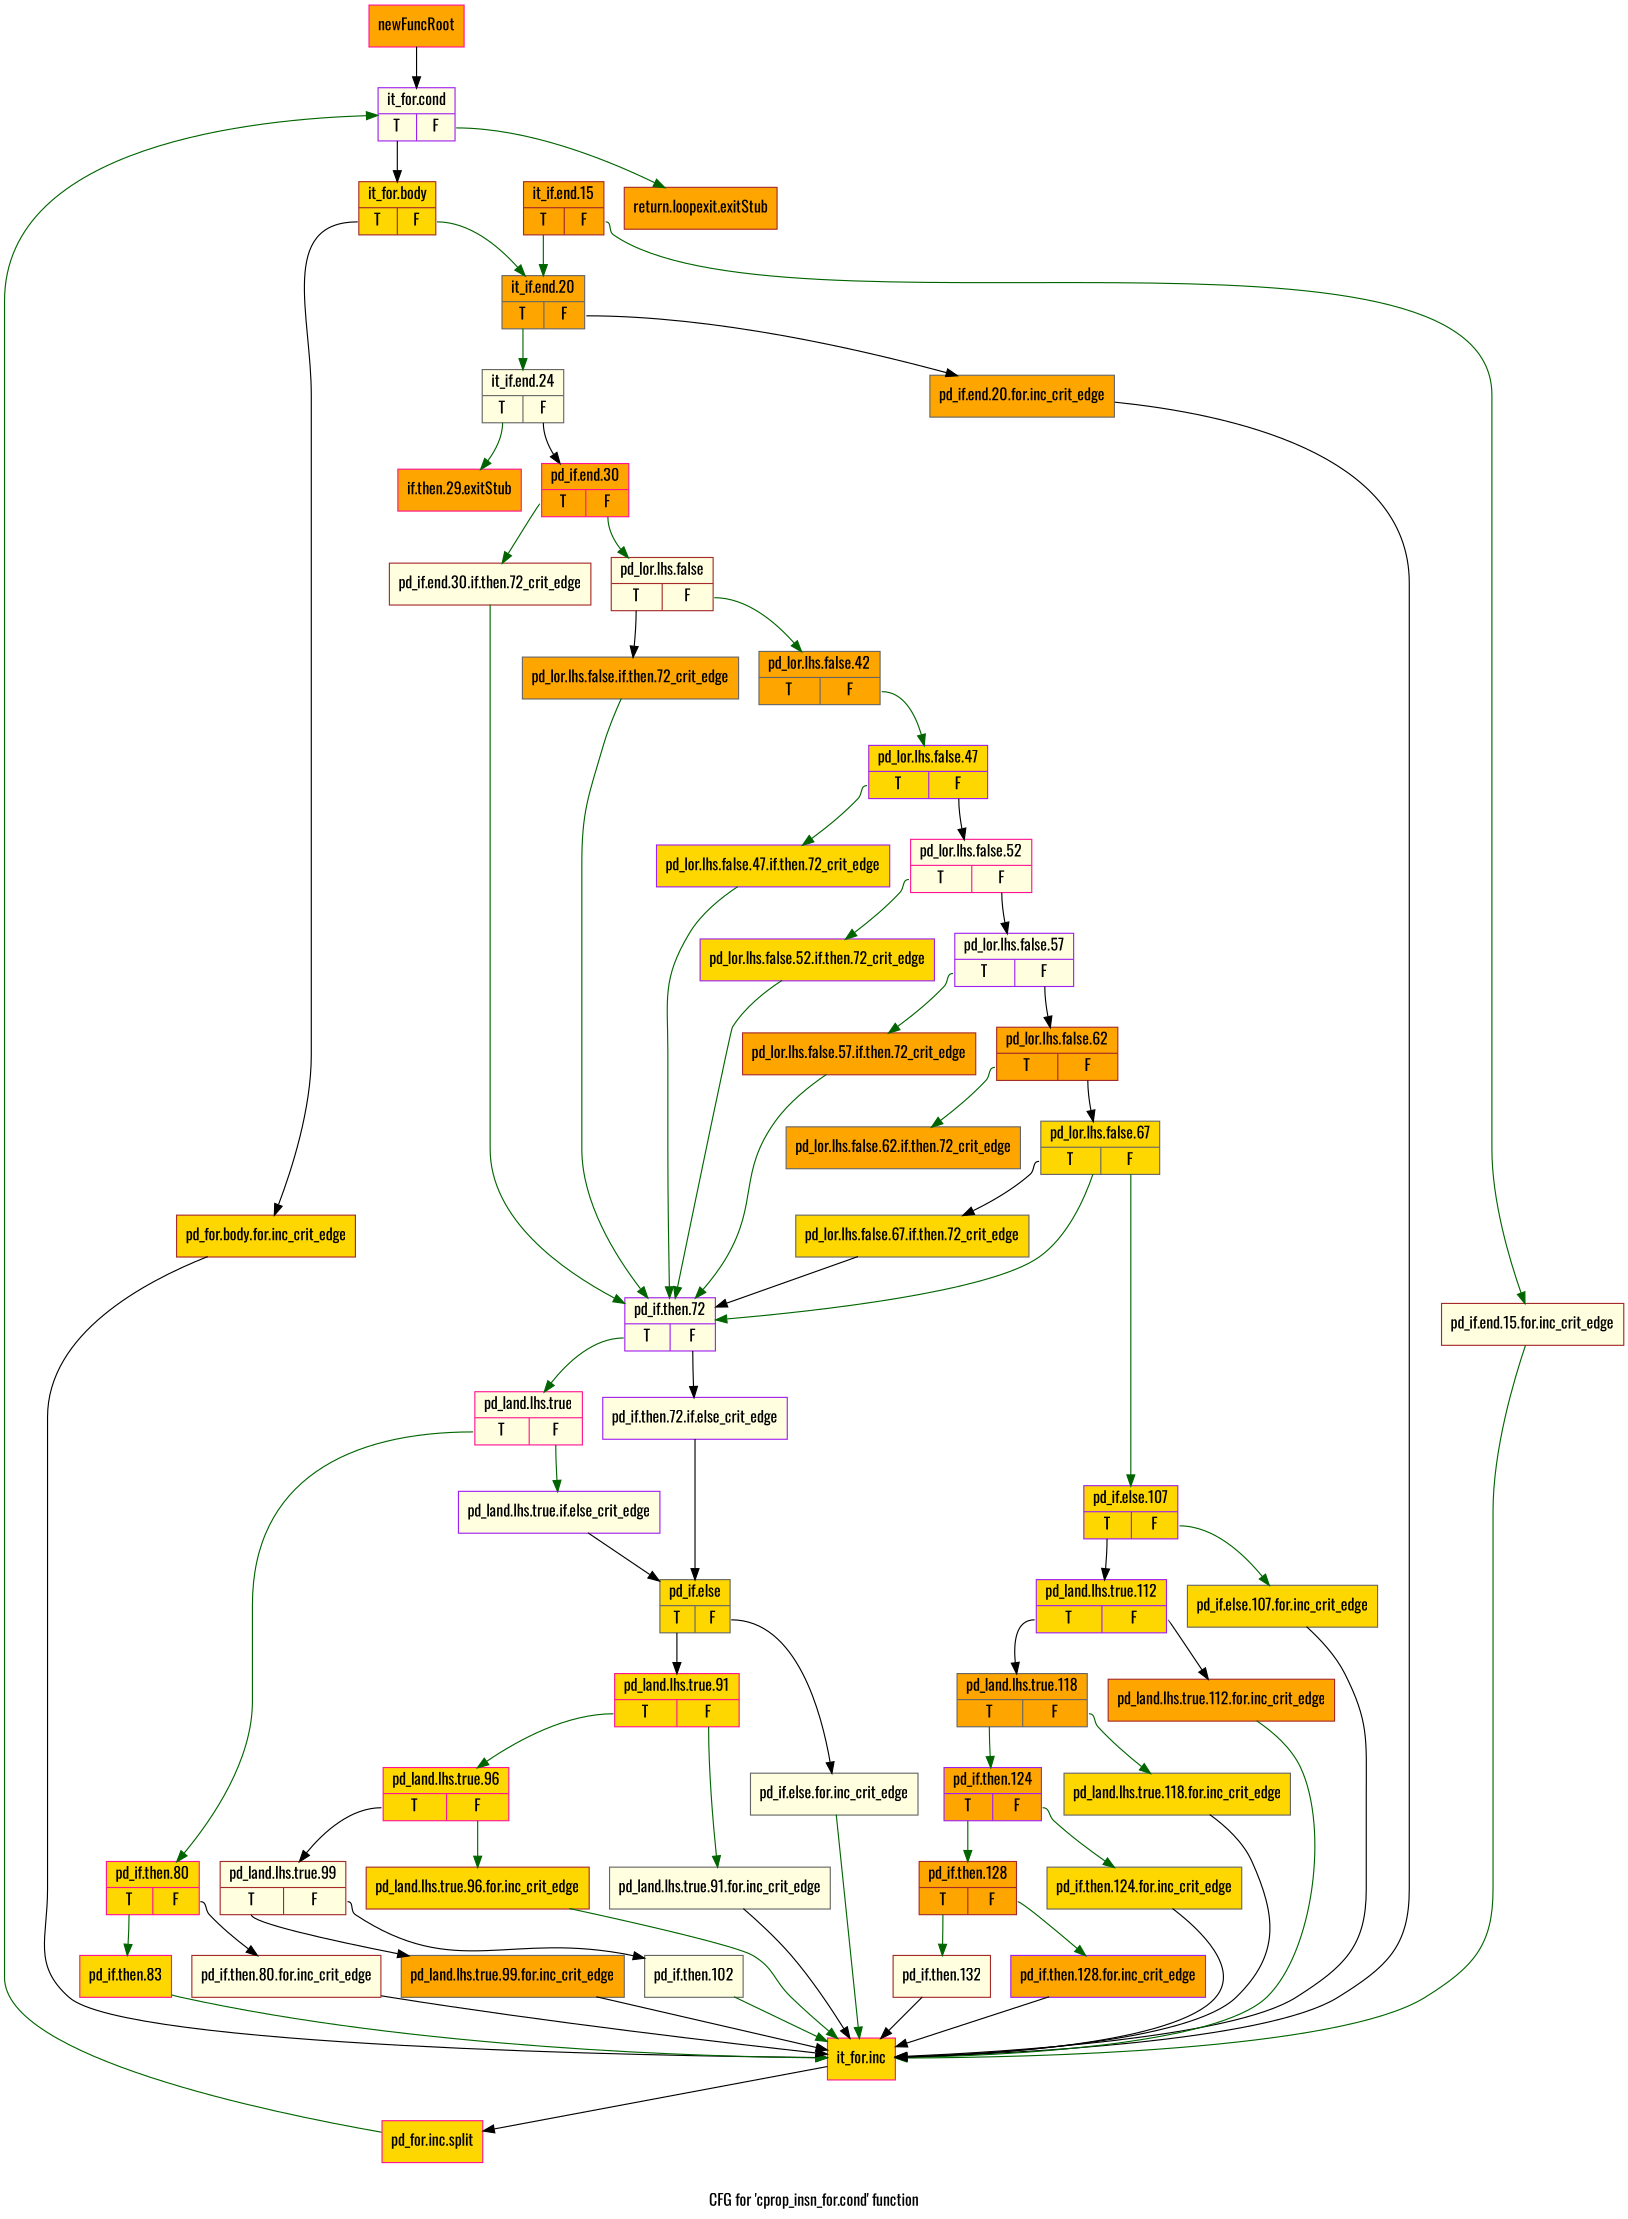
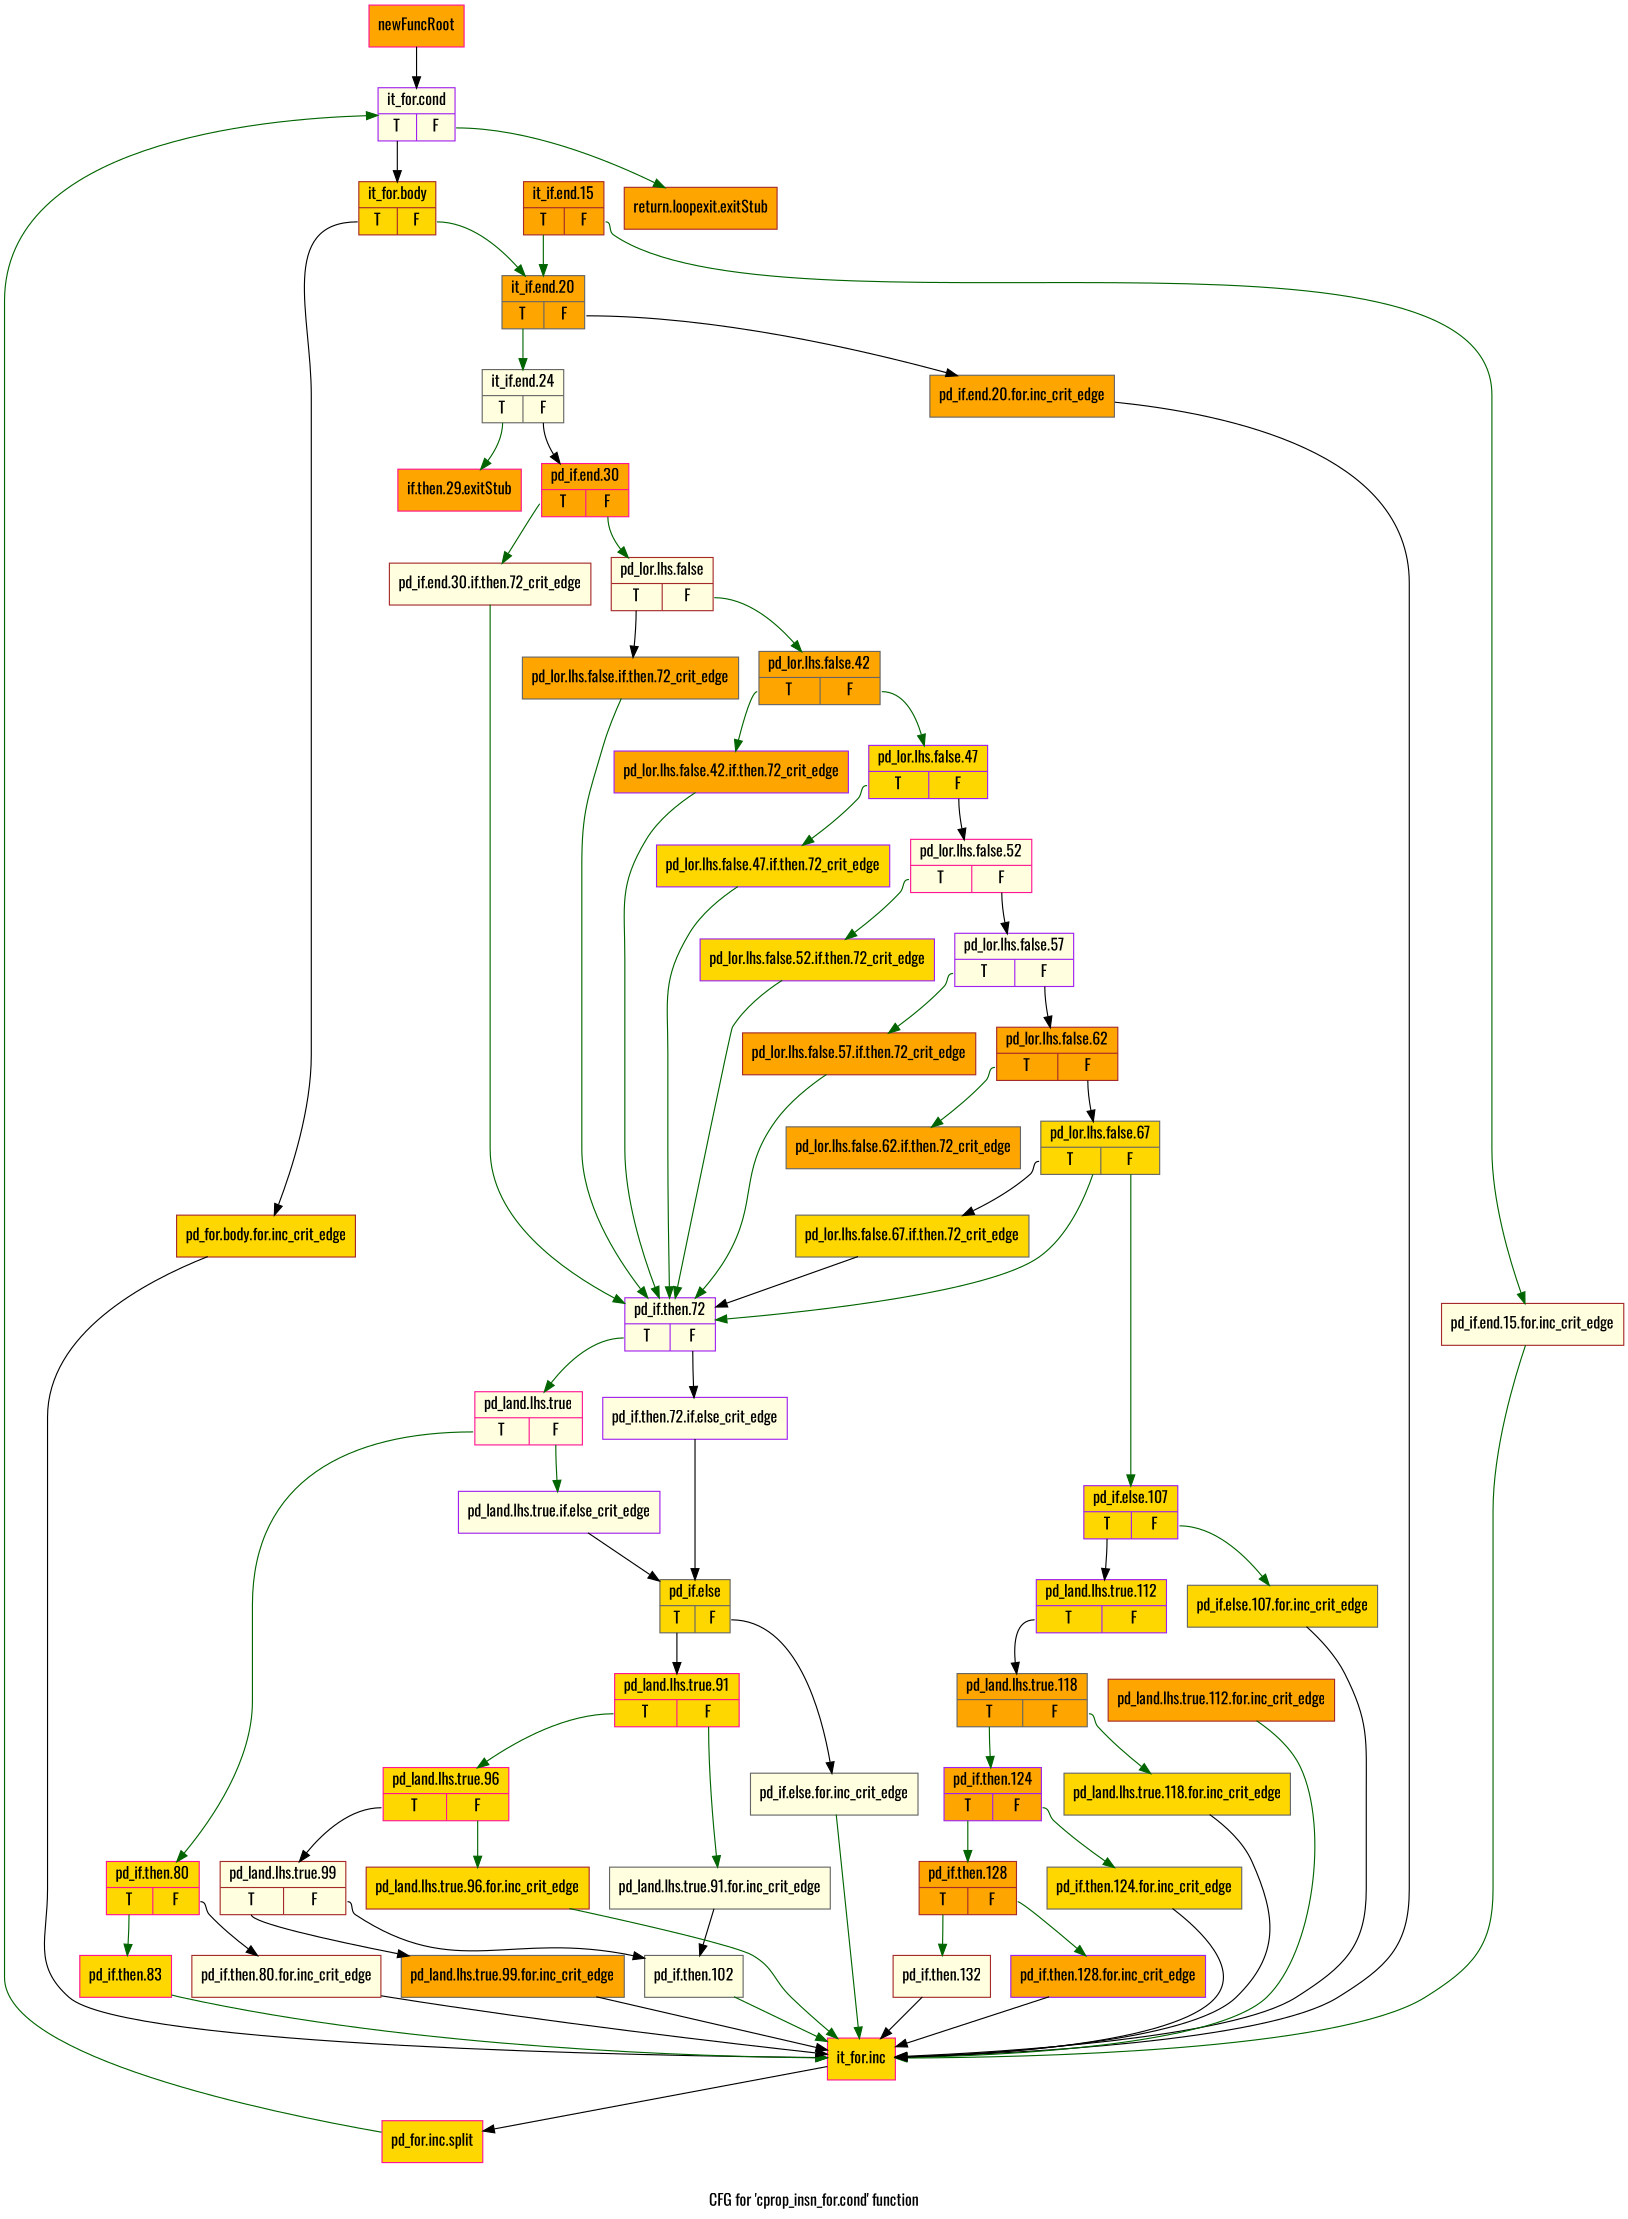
node "pd_lor.lhs.false.42.if.then.72_crit_edge": added
edge "pd_land.lhs.true.112" -> "pd_land.lhs.true.112.for.inc_crit_edge": removed
edge "pd_land.lhs.true.91.for.inc_crit_edge" -> "it_for.inc": now "pd_land.lhs.true.91.for.inc_crit_edge" -> "pd_if.then.102"
